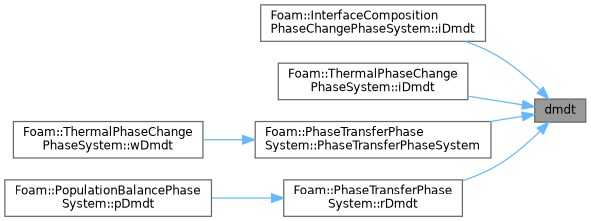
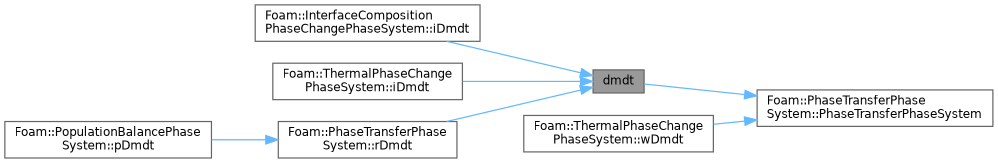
edge "Foam::PhaseTransferPhase System::PhaseTransferPhaseSystem" -> "dmdt": reversed
